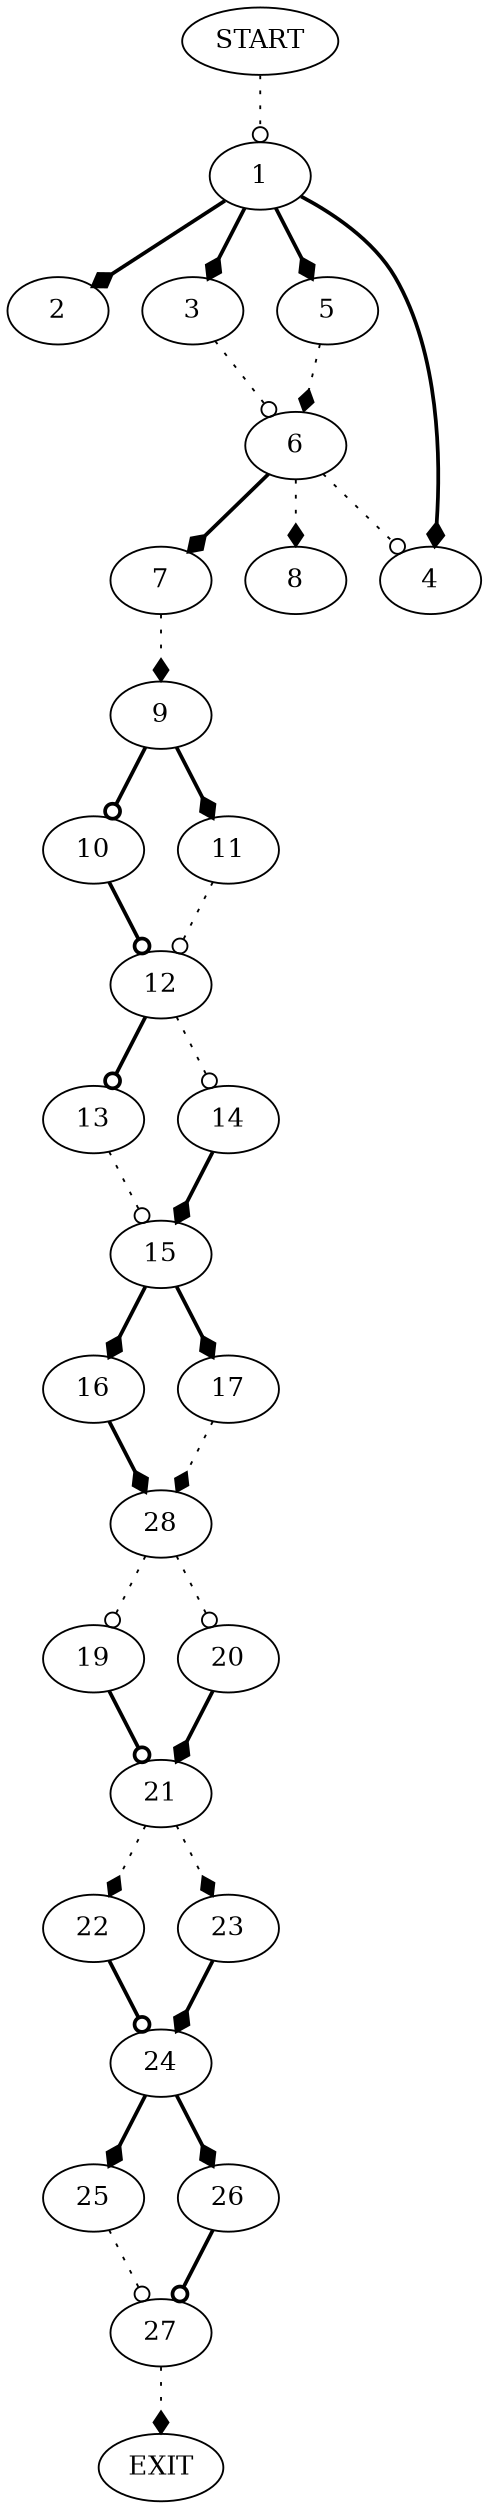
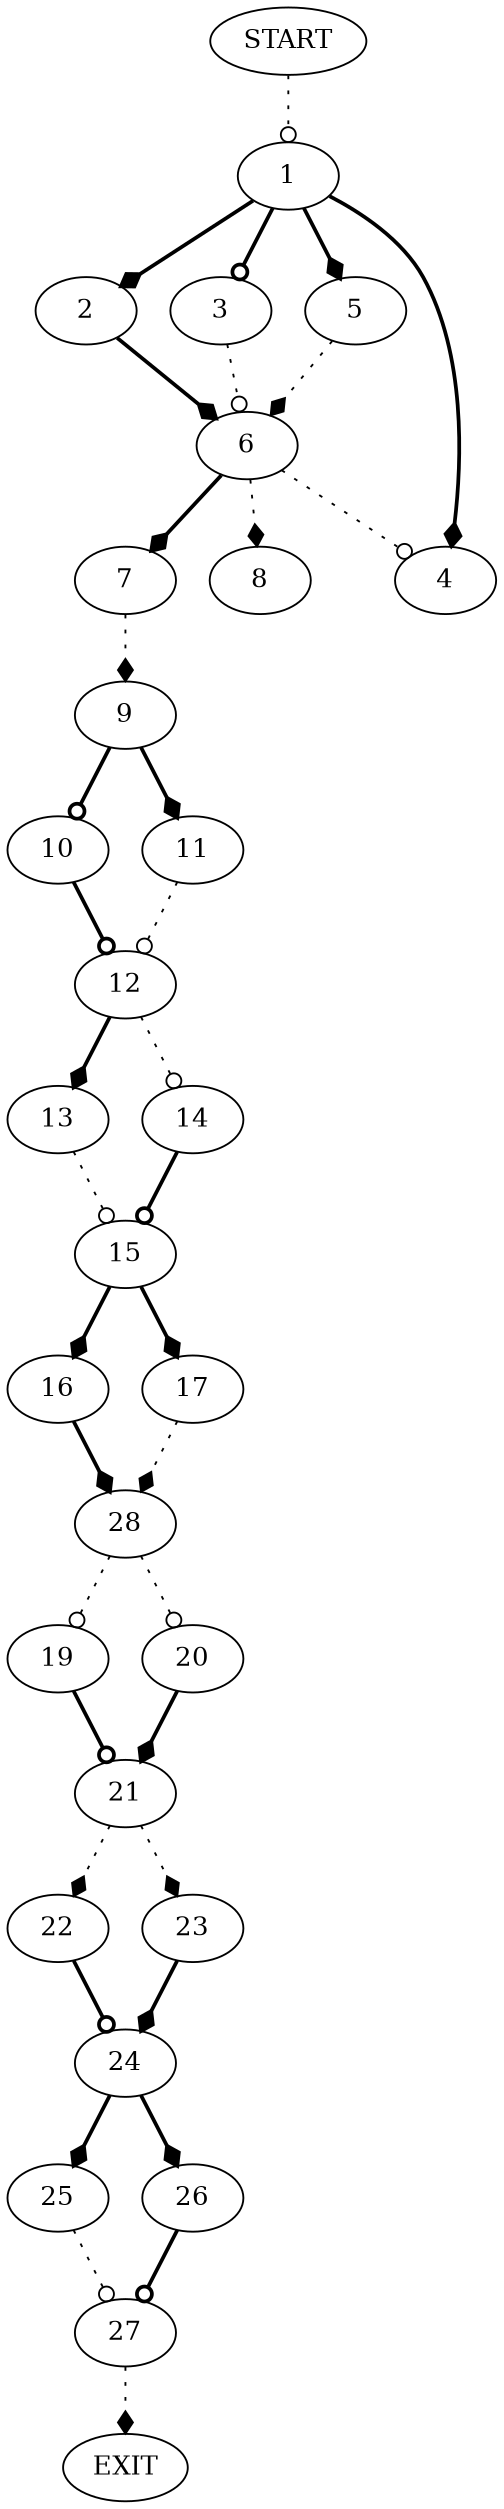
edge "1" -> "3": arrowhead diamond -> odot
edge "2" -> "6": added
edge "12" -> "13": arrowhead odot -> diamond
edge "14" -> "15": arrowhead diamond -> odot
